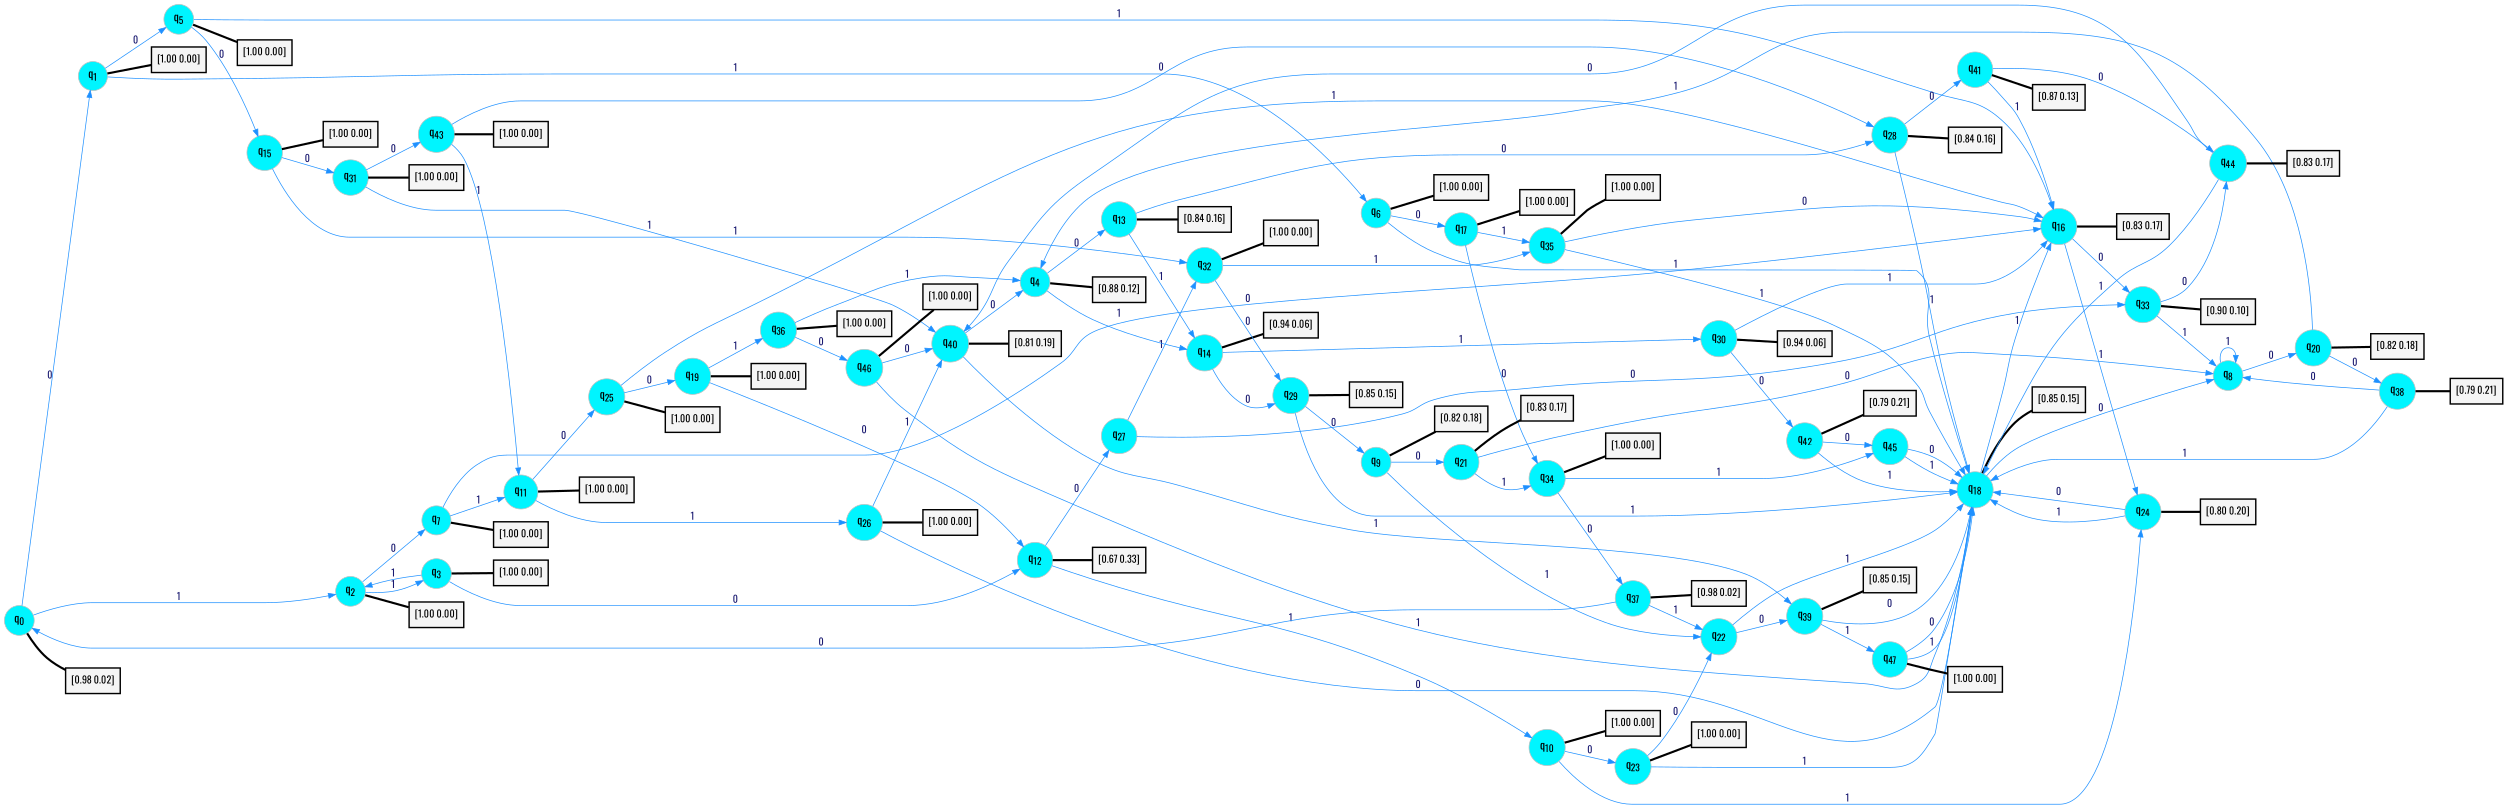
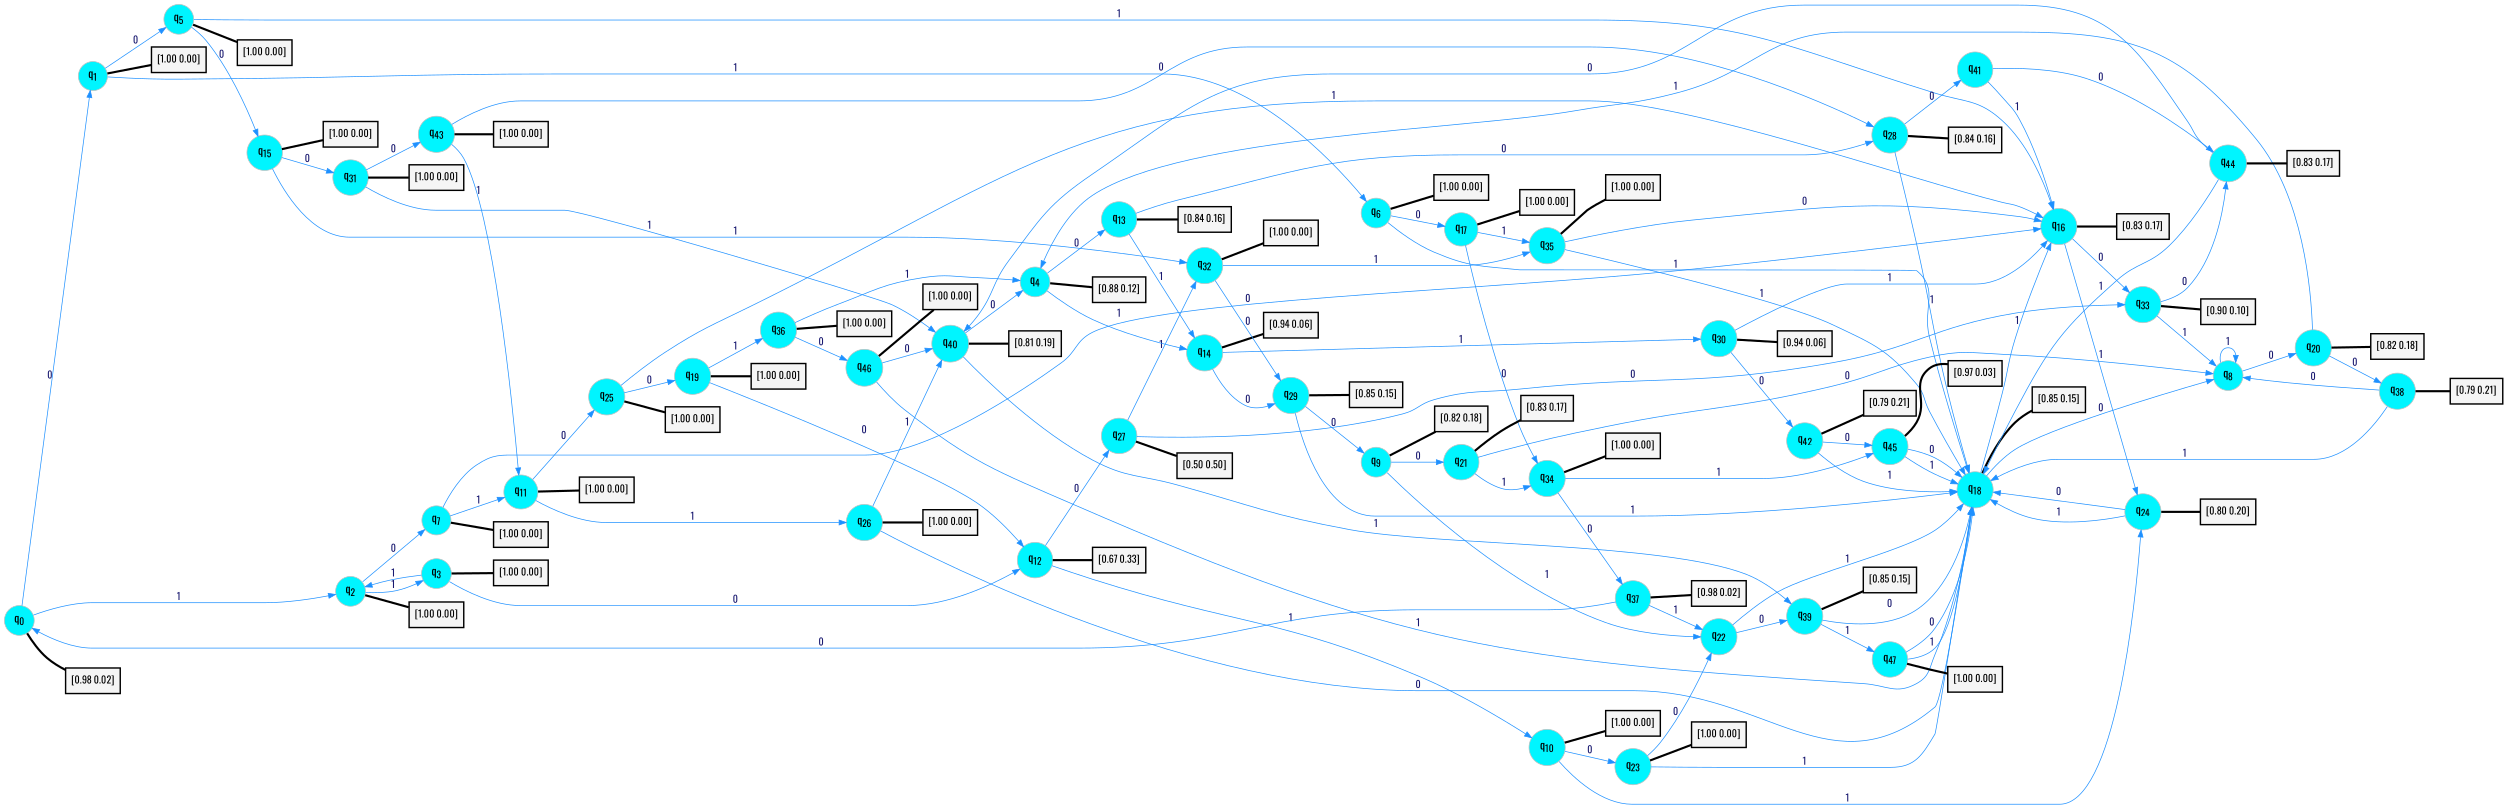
node "[0.87 0.13]": removed
node "[0.97 0.03]": added
node "[0.50 0.50]": added
